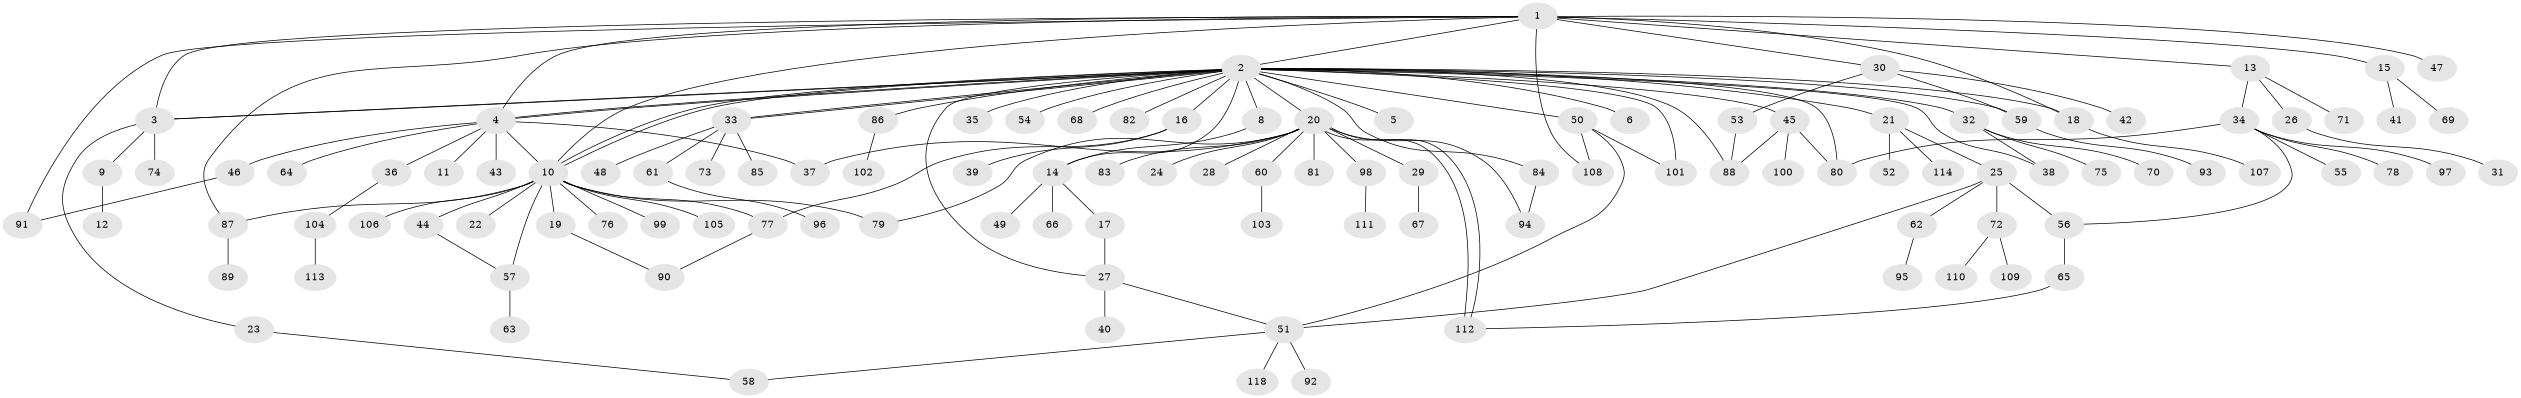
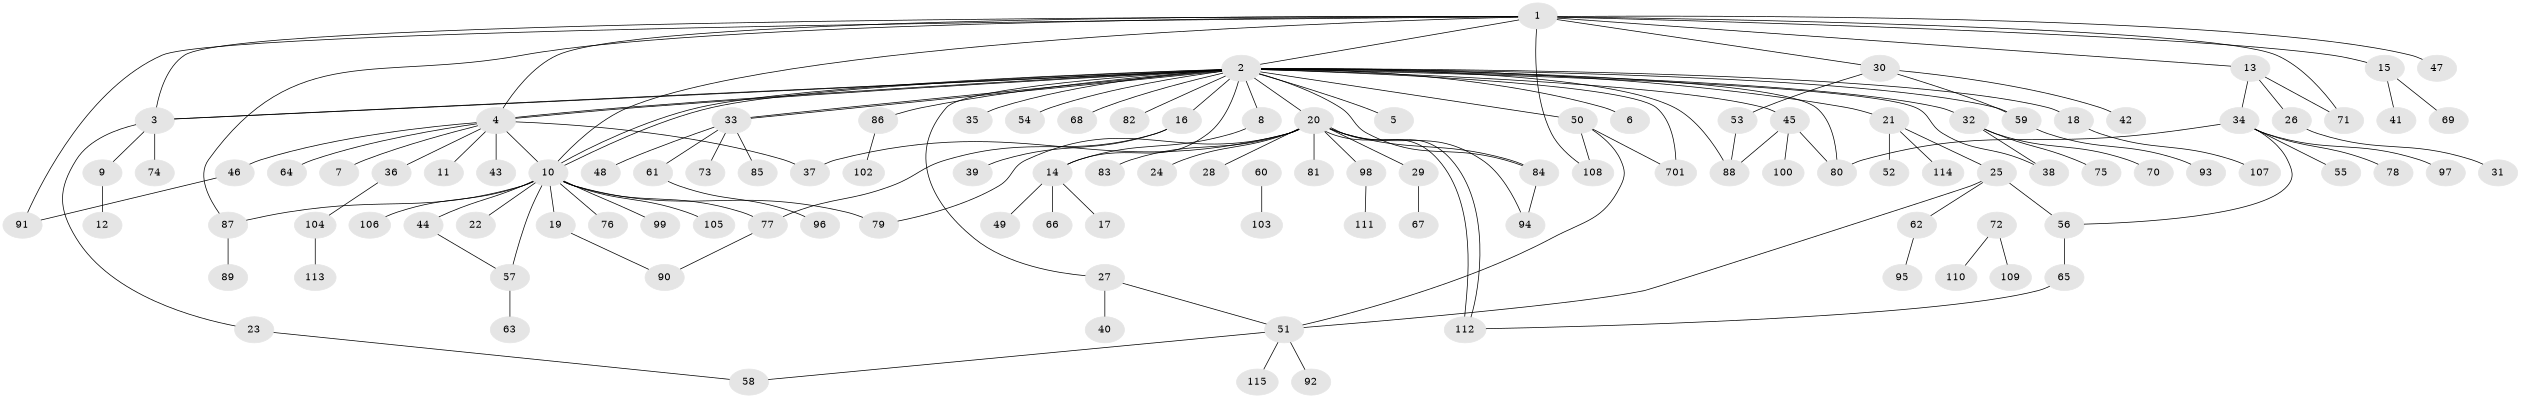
edge "1" -- "18": now "1" -- "71"
edge "20" -- "60": now "20" -- "84"
node "7": added
node "101": label "101" -> "701"
edge "25" -- "72": removed
edge "17" -- "27": removed
node "118": label "118" -> "115"
